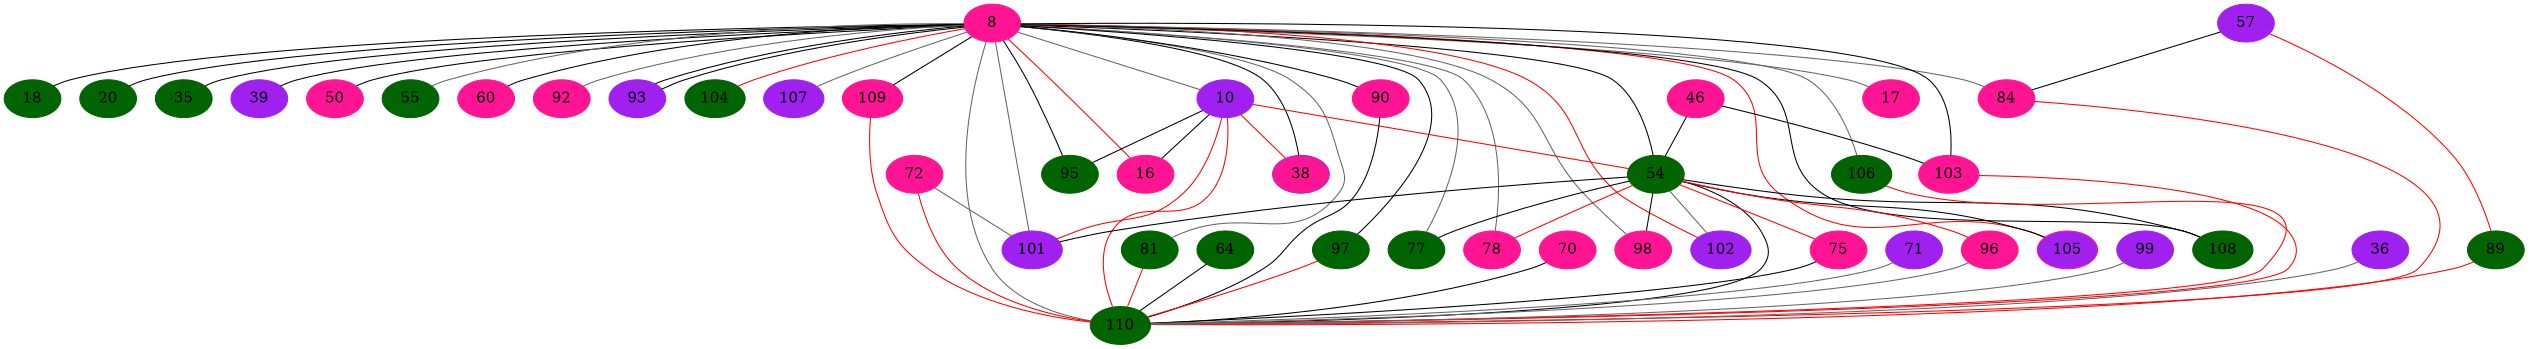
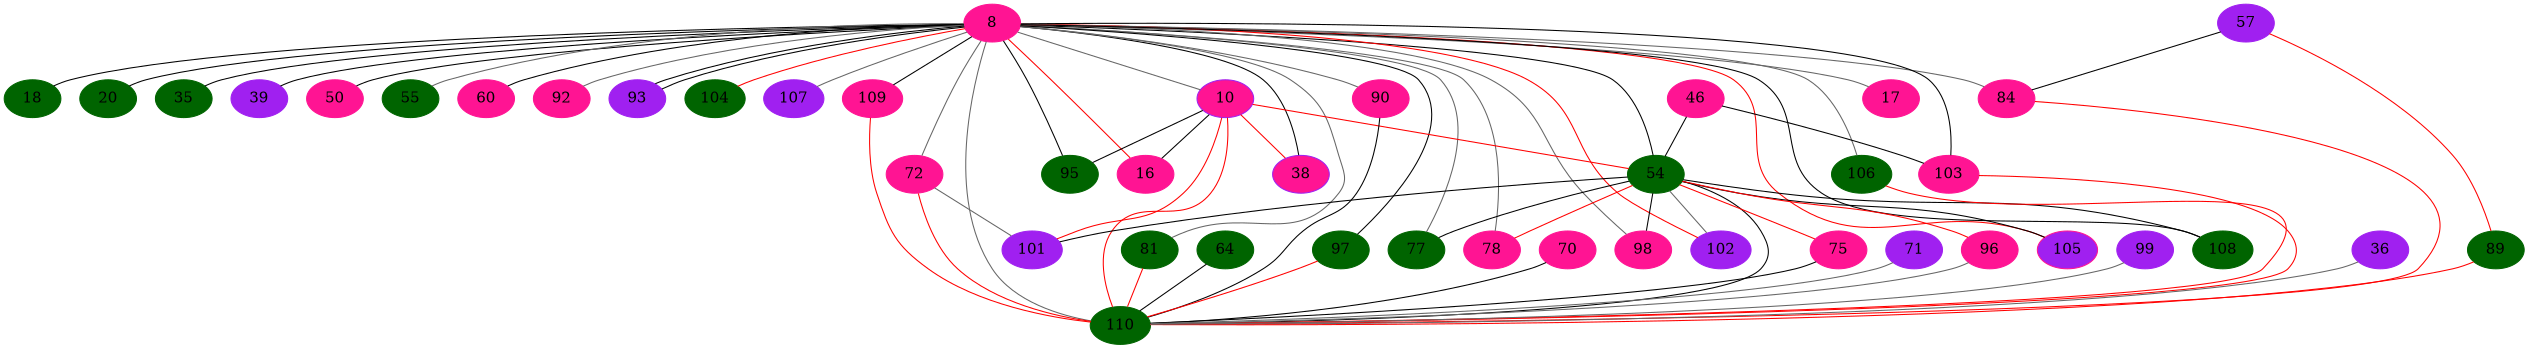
edge "8" -- "90": color black -> gray40
node "10": fillcolor purple -> deeppink
edge "8" -- "101": now "8" -- "72"
